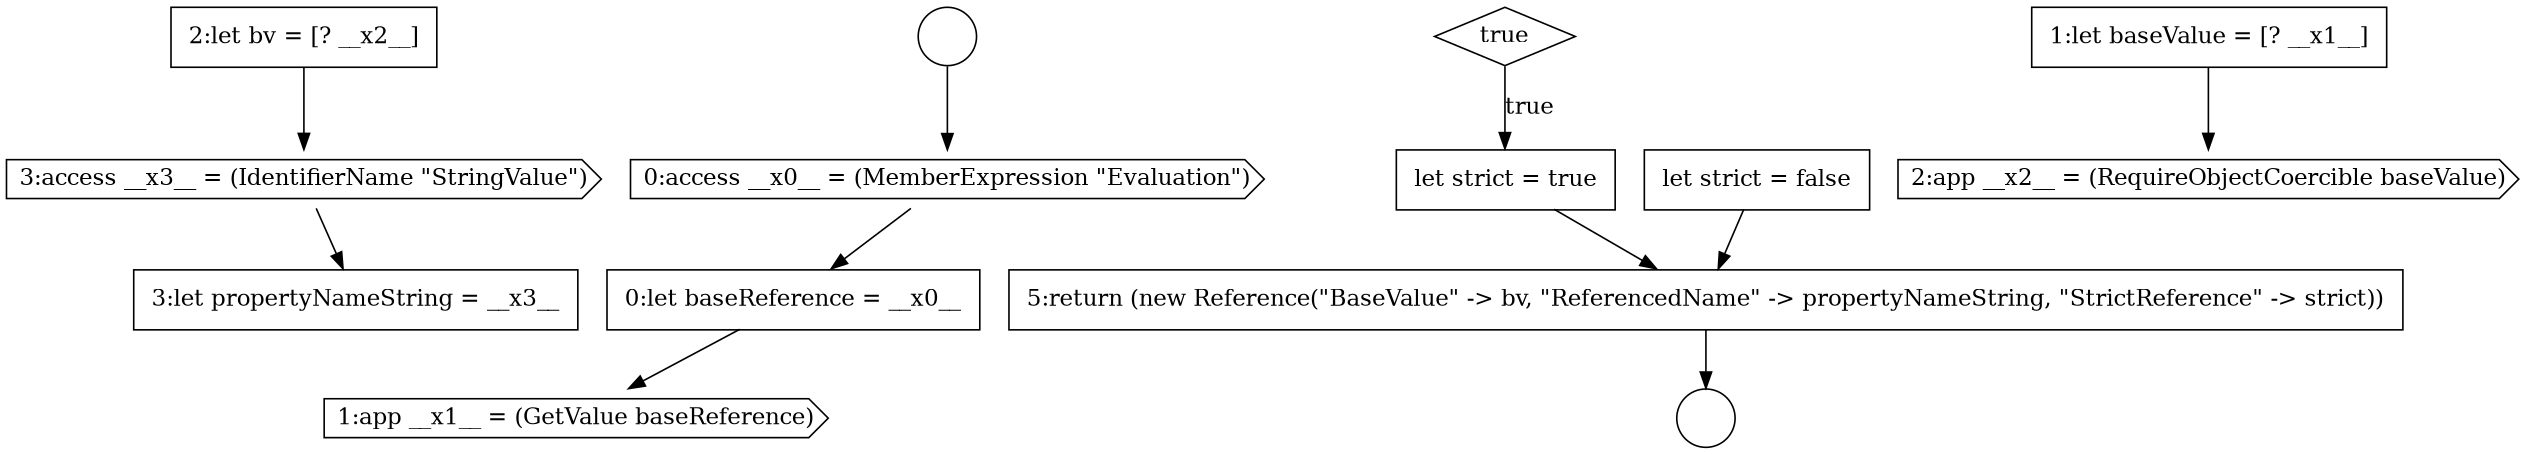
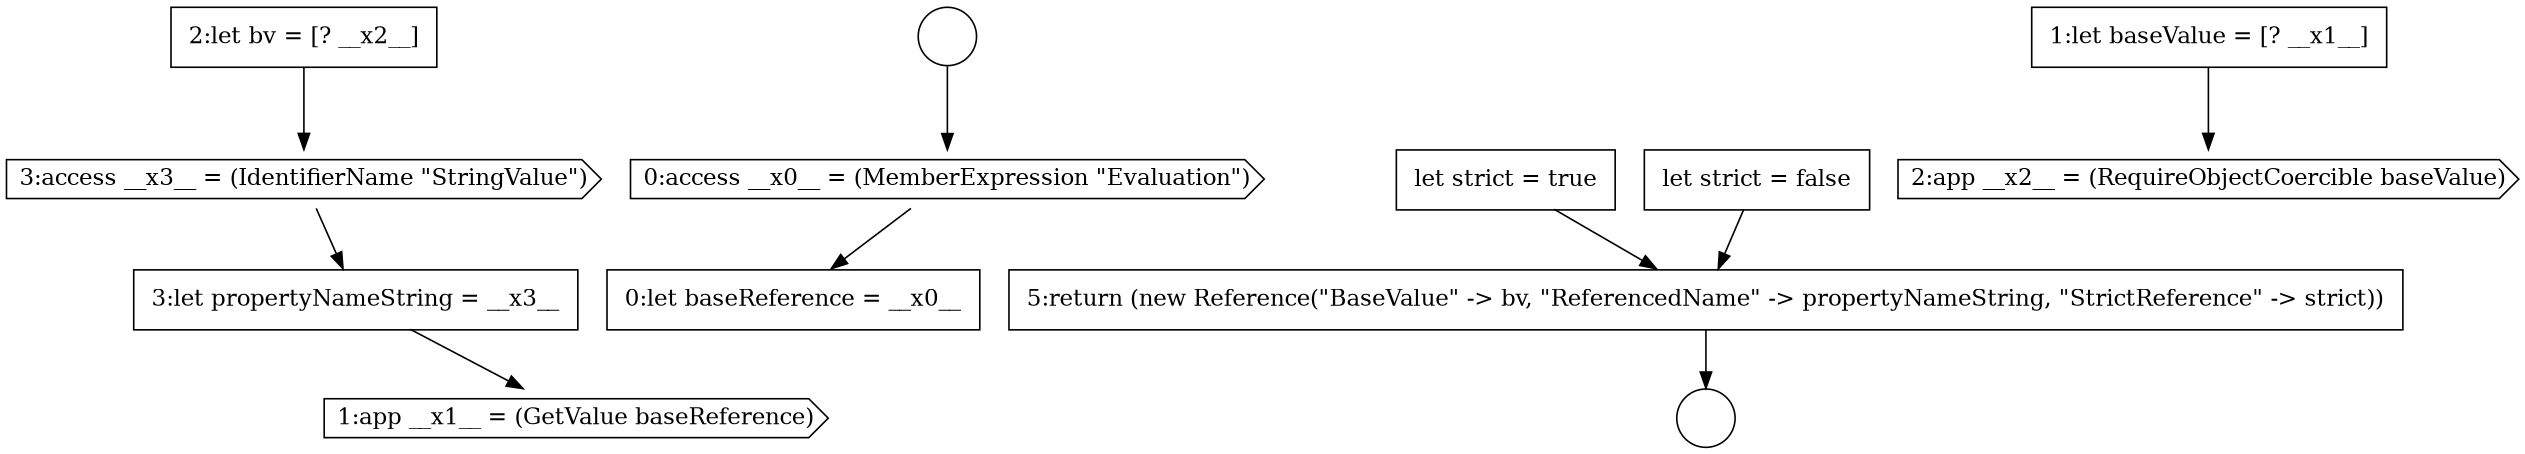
node "true": removed
edge "0:let baseReference = __x0__" -> "1:app __x1__ = (GetValue baseReference)": now "3:let propertyNameString = __x3__" -> "1:app __x1__ = (GetValue baseReference)"
